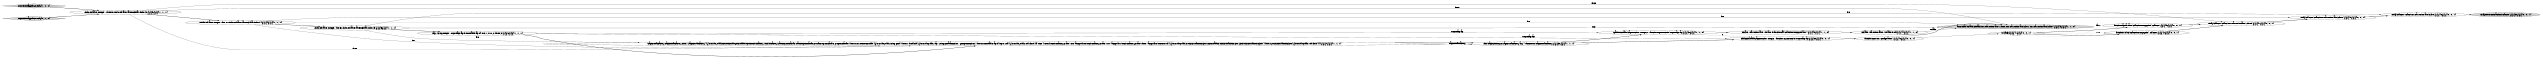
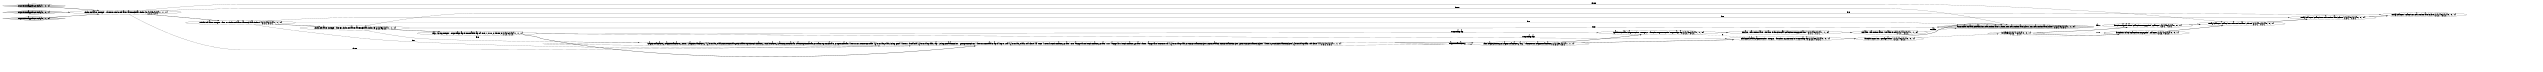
node "outputsAreTaggedCorrectly['0', '0', '1']": added
node "verifyNoMoreInteractions(collector)@@@50@@@['0', '0', '1']": removed
